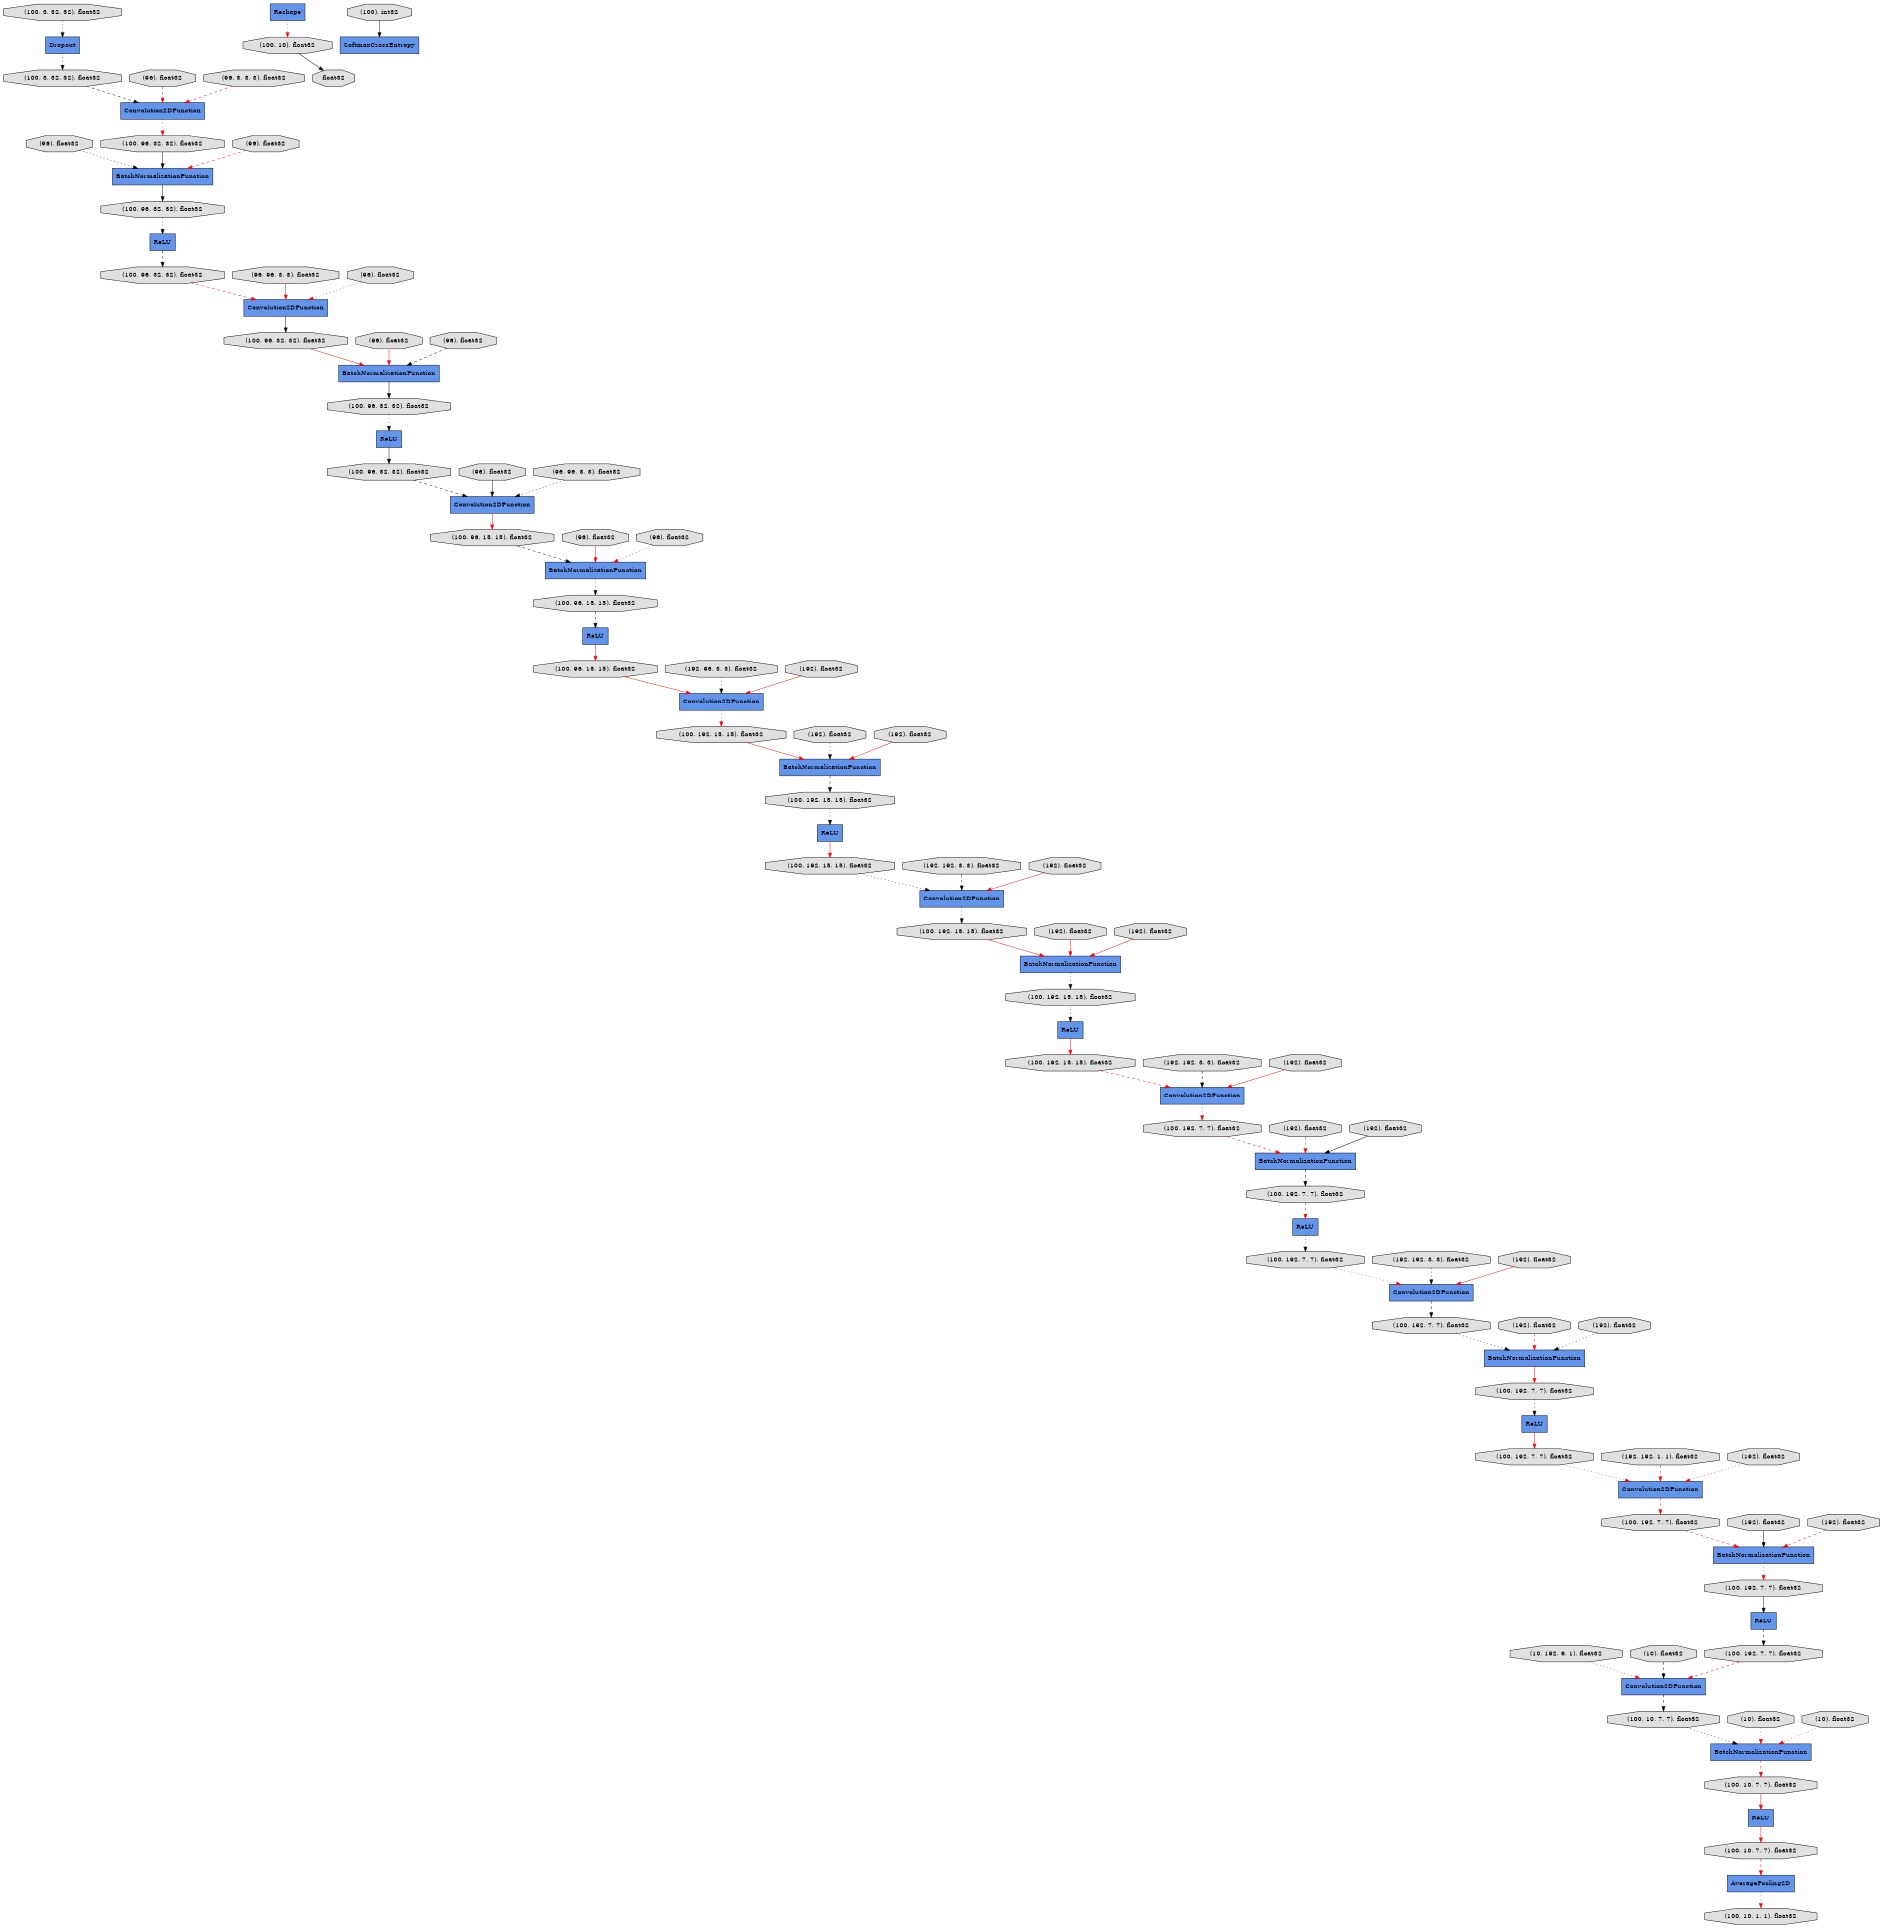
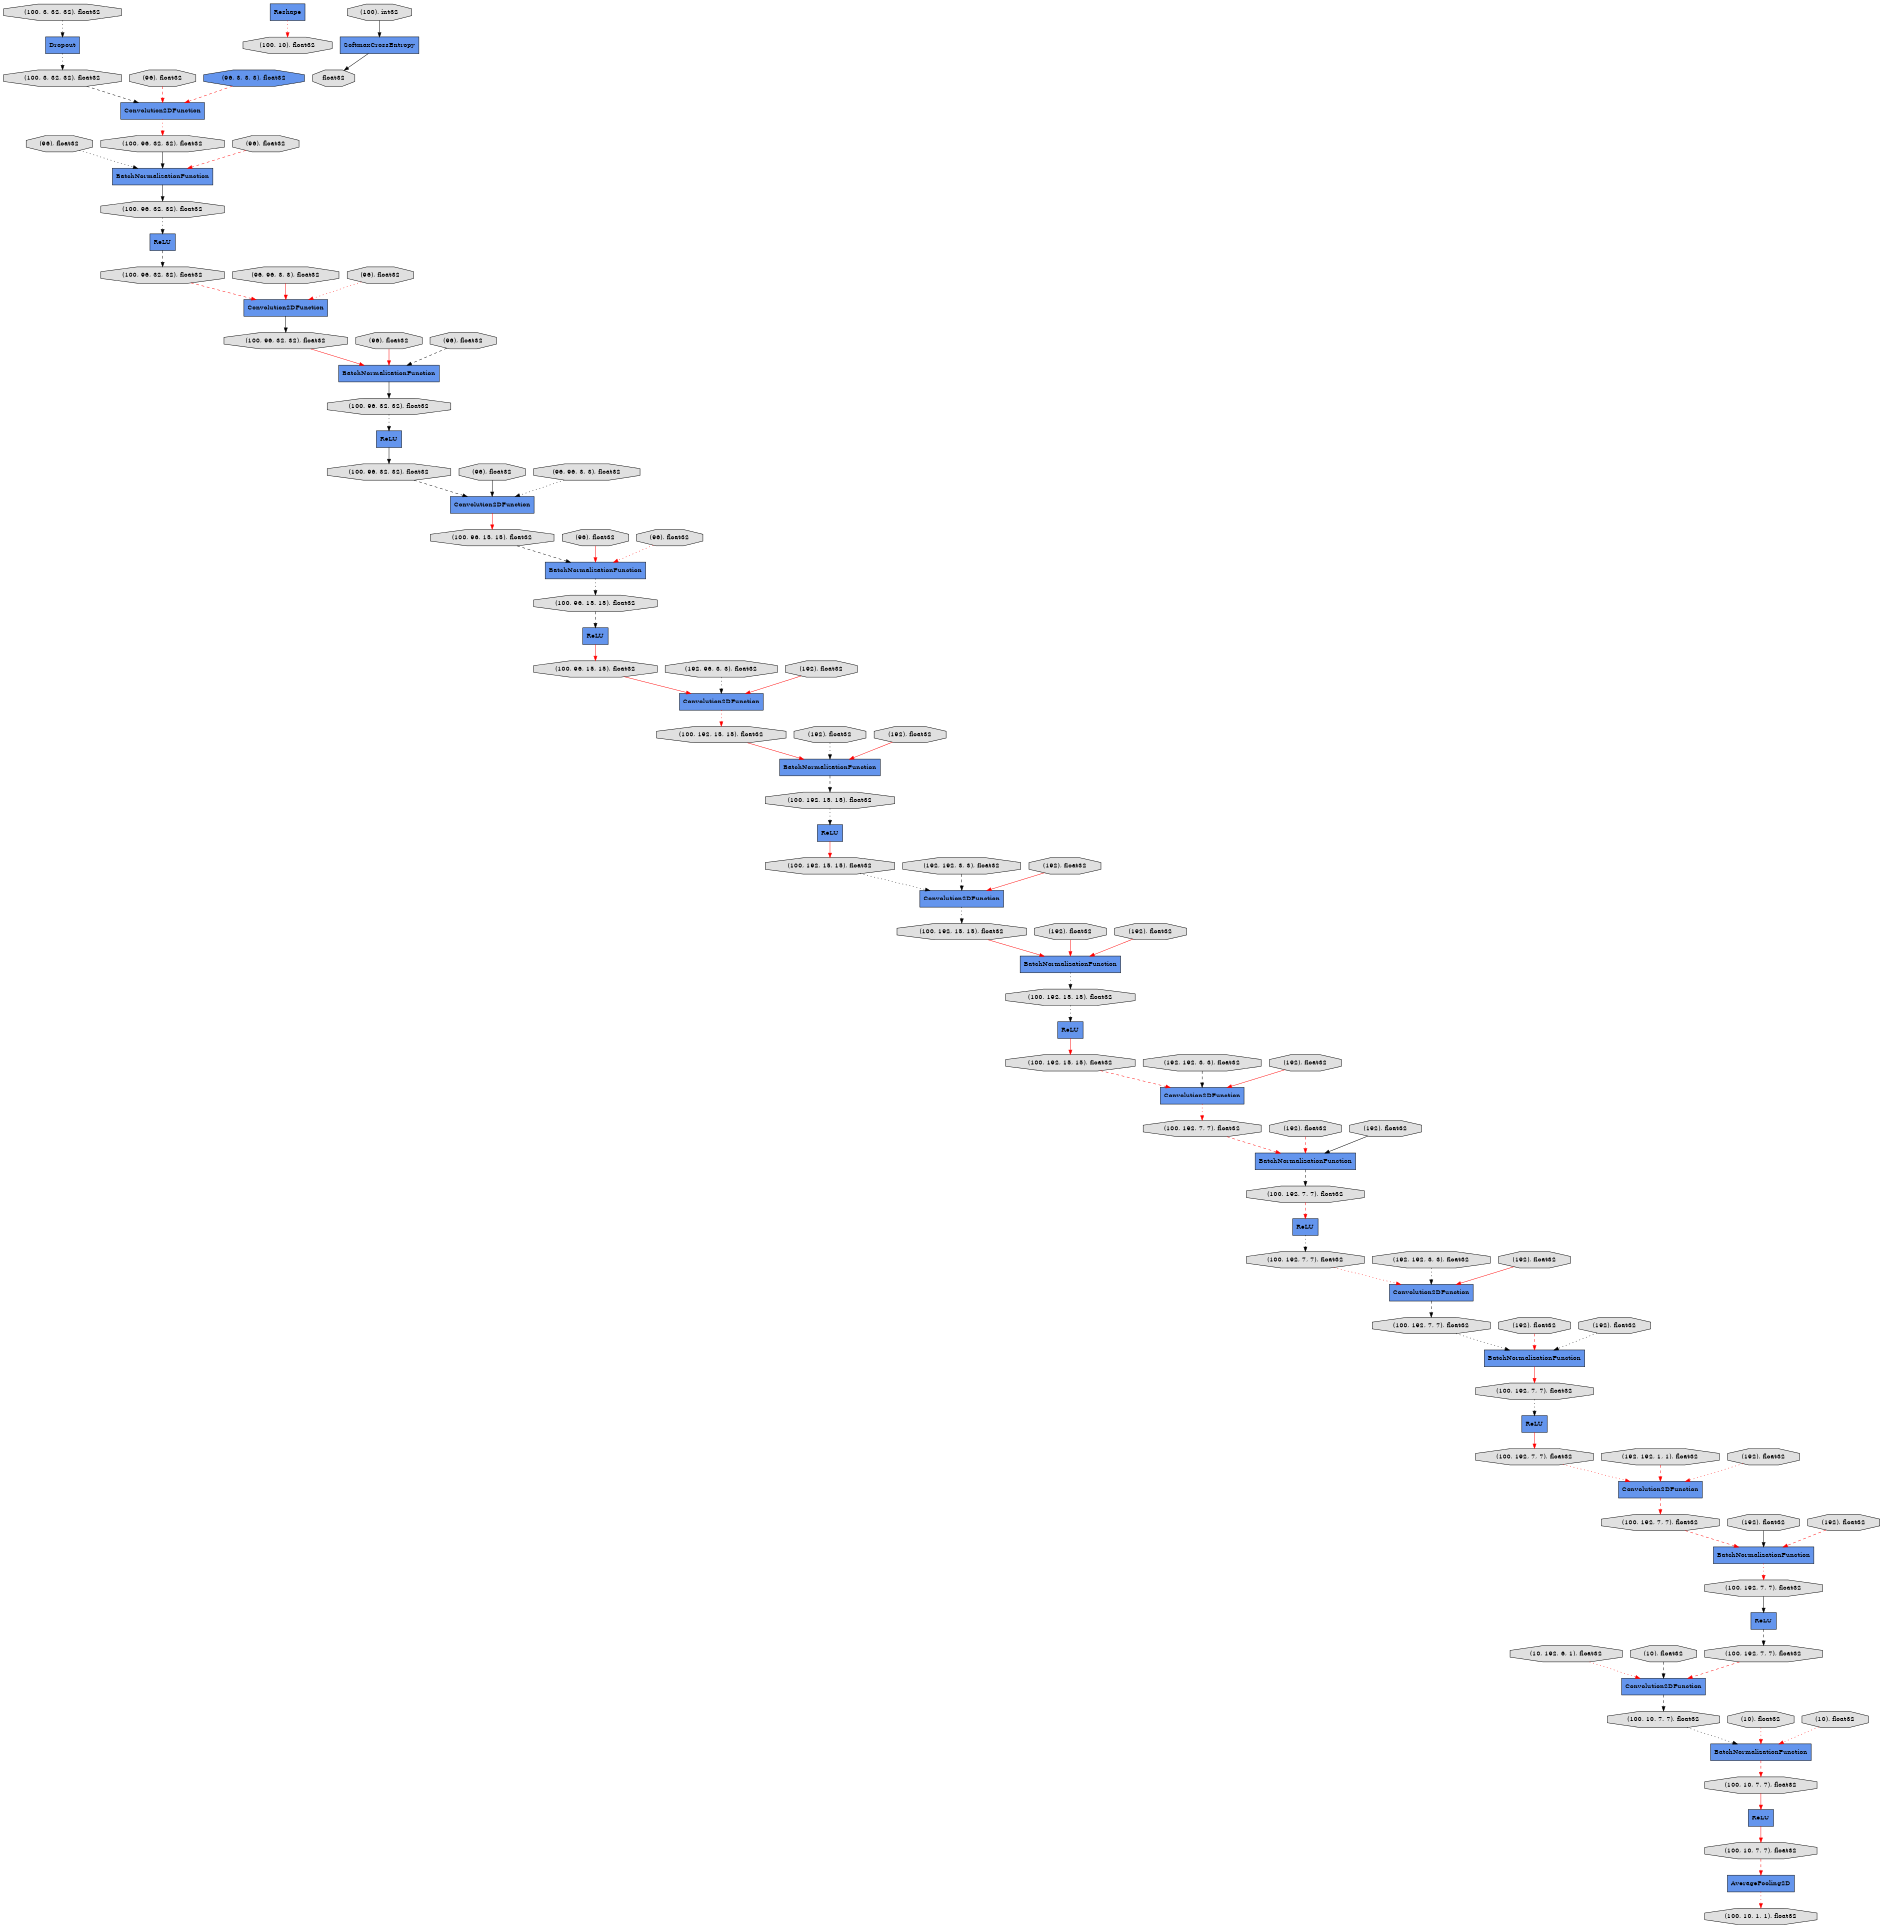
edge "(100, 10), float32" -> "float32": now "SoftmaxCrossEntropy" -> "float32"
node "(96, 3, 3, 3), float32": fillcolor #e0e0e0 -> #6495ed
